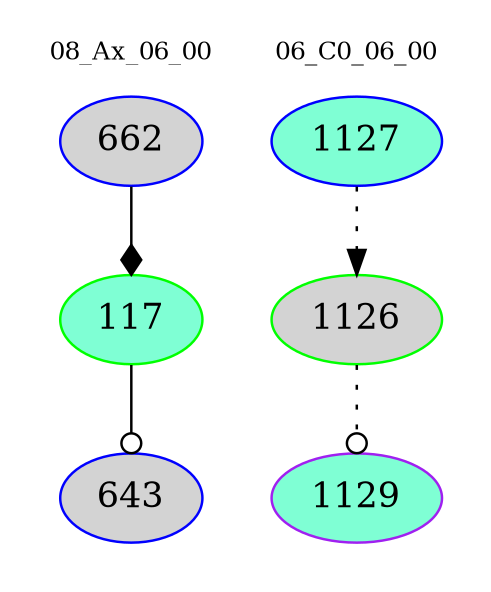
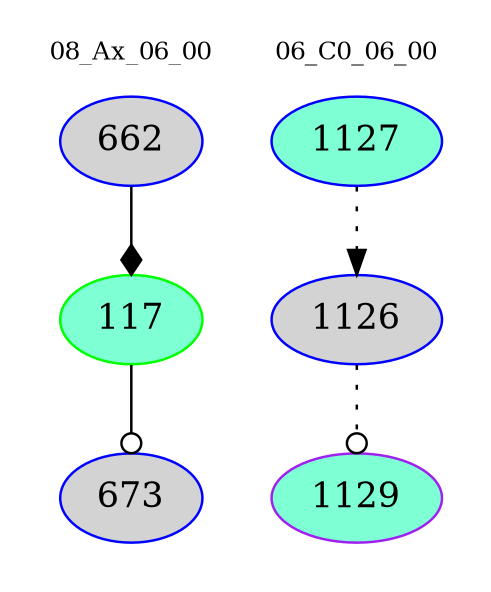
node "1126": color green -> blue
node "643": label "643" -> "673"
